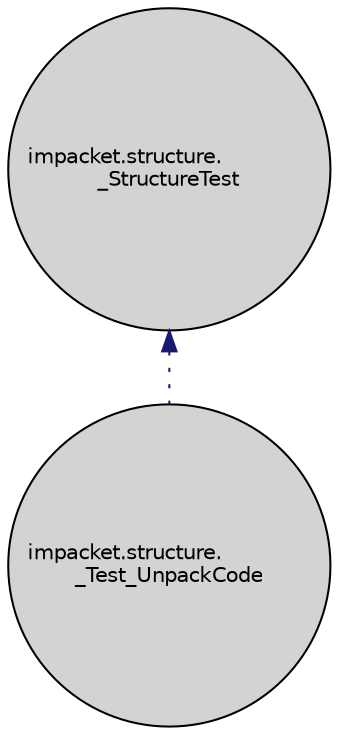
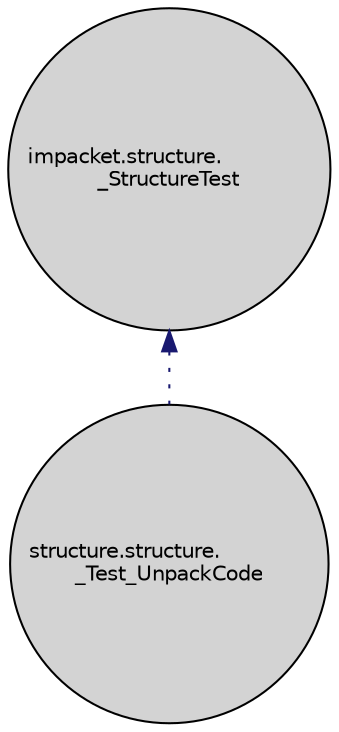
node "impacket.structure. _Test_UnpackCode": label "impacket.structure. _Test_UnpackCode" -> "structure.structure. _Test_UnpackCode"
